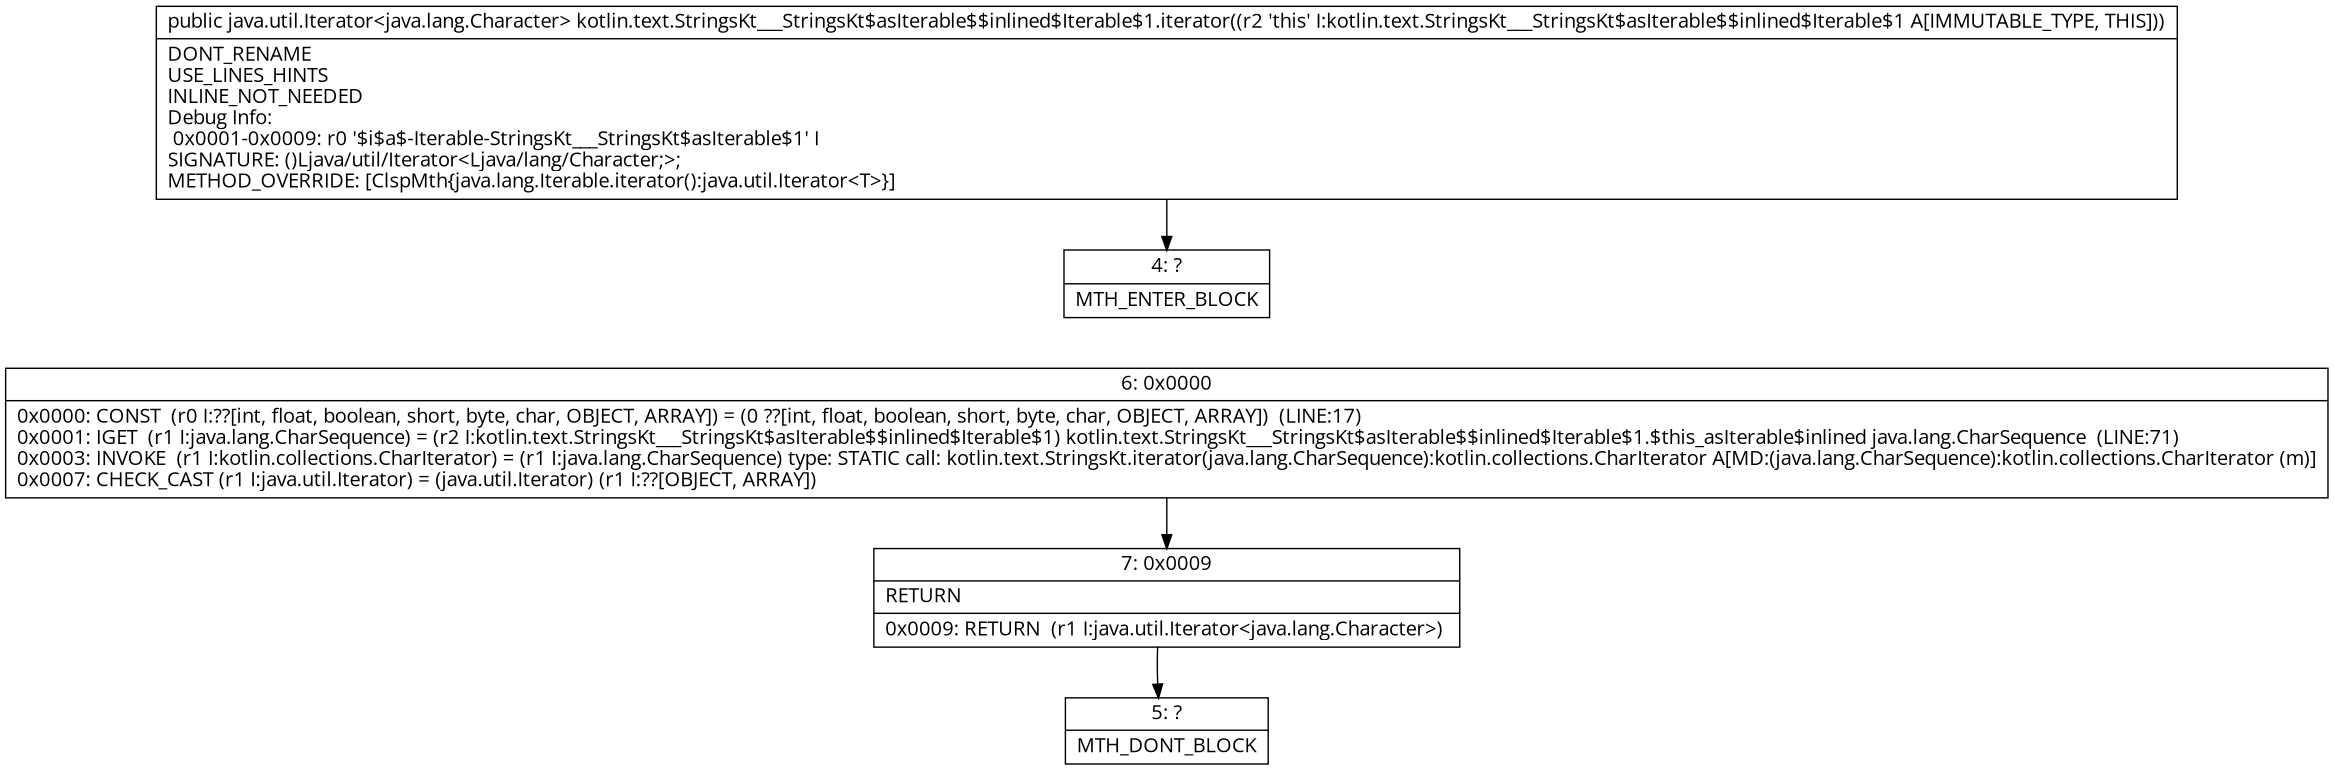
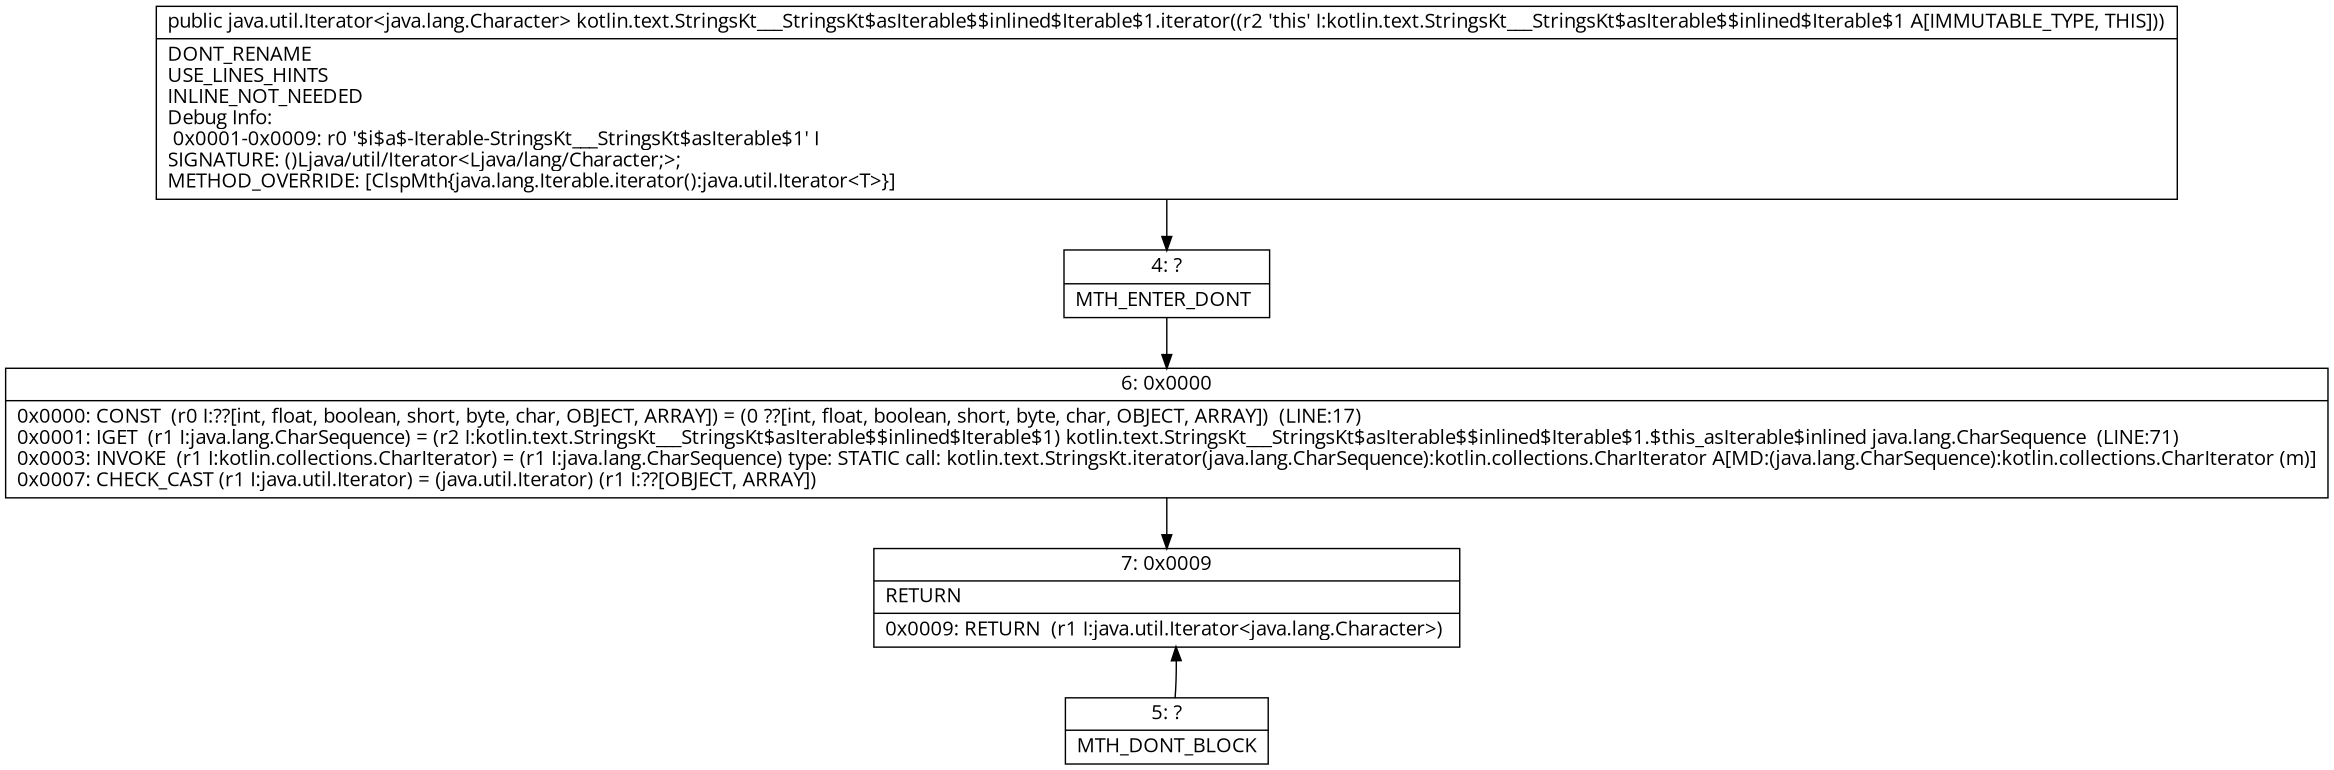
node "4: ?": text "MTH_ENTER_BLOCK" -> "MTH_ENTER_DONT"
edge "4: ?" -> "6: 0x0000": added
edge "7: 0x0009" -> "5: ?": reversed
